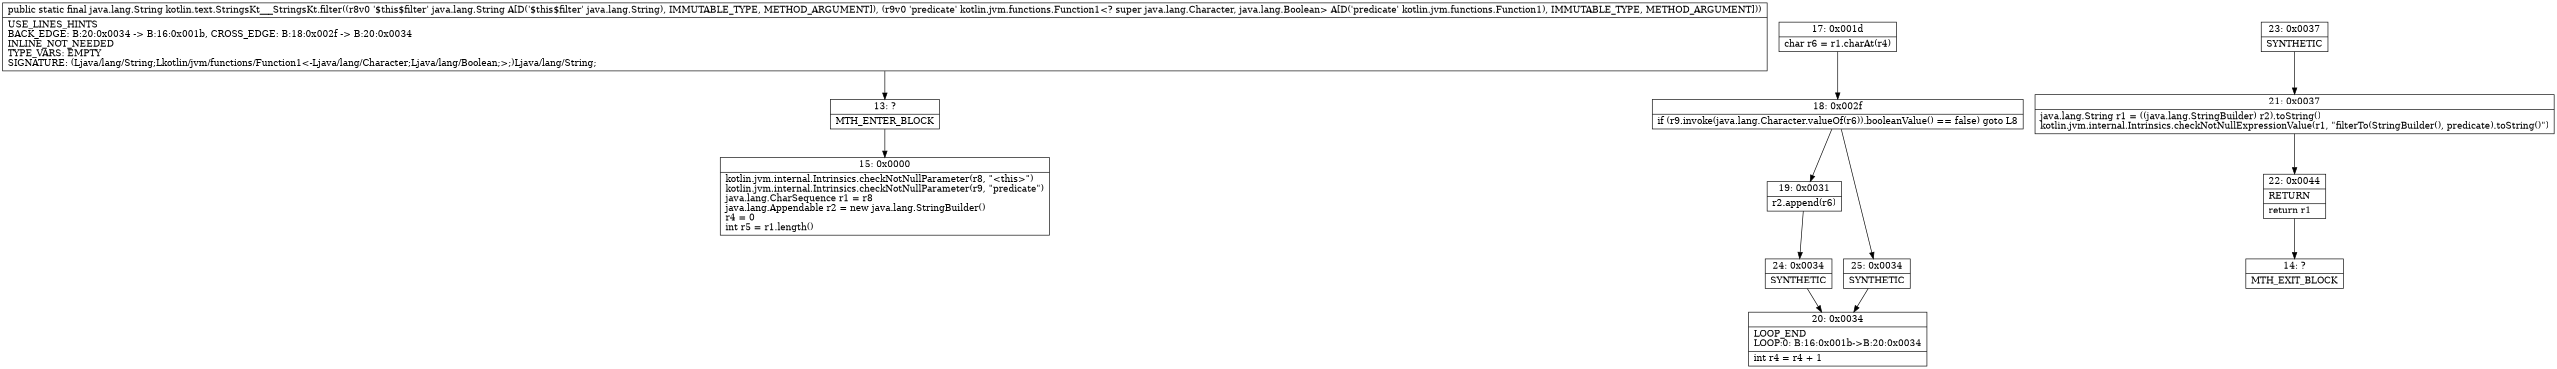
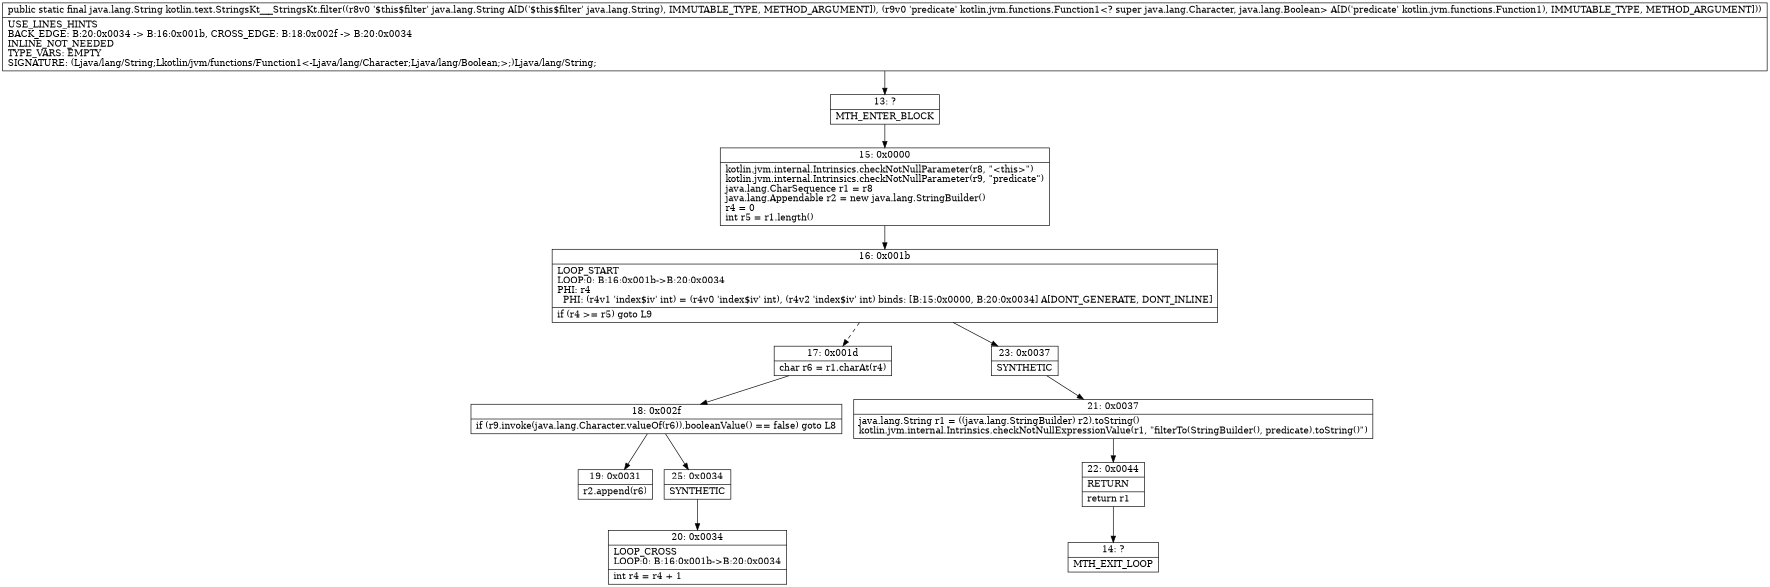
node "24: 0x0034": removed
node "14: ?": text "MTH_EXIT_BLOCK" -> "MTH_EXIT_LOOP"
node "16: 0x001b": added
node "20: 0x0034": text "LOOP_END" -> "LOOP_CROSS"
